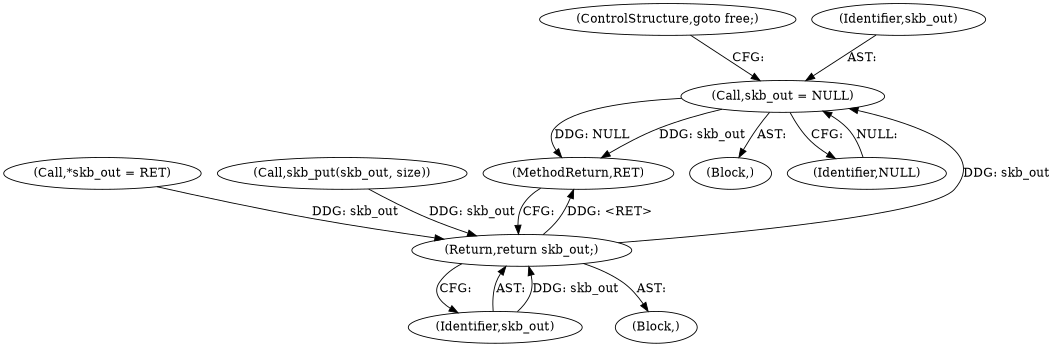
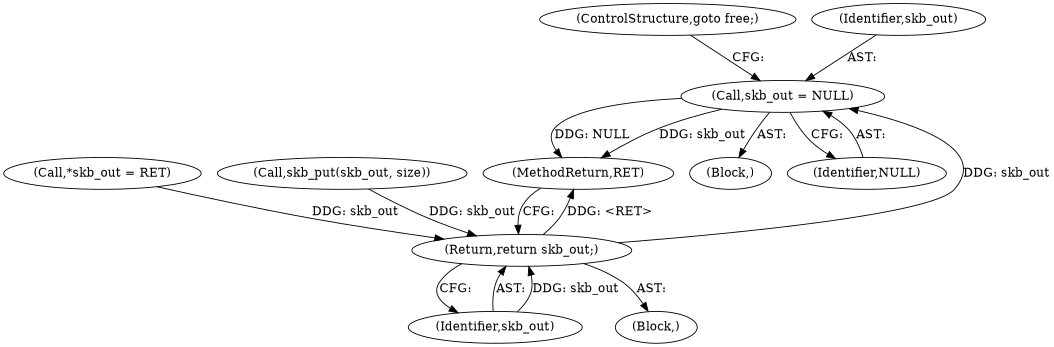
edge "(Identifier,NULL)" -> "(Call,skb_out = NULL)": label "NULL: " -> "AST: "
